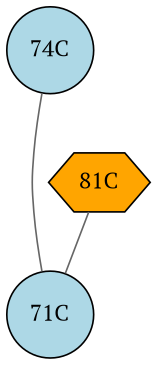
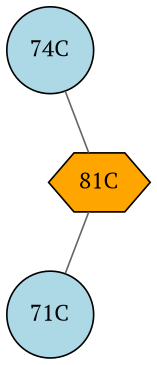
edge "74C" -- "71C": now "74C" -- "81C"
